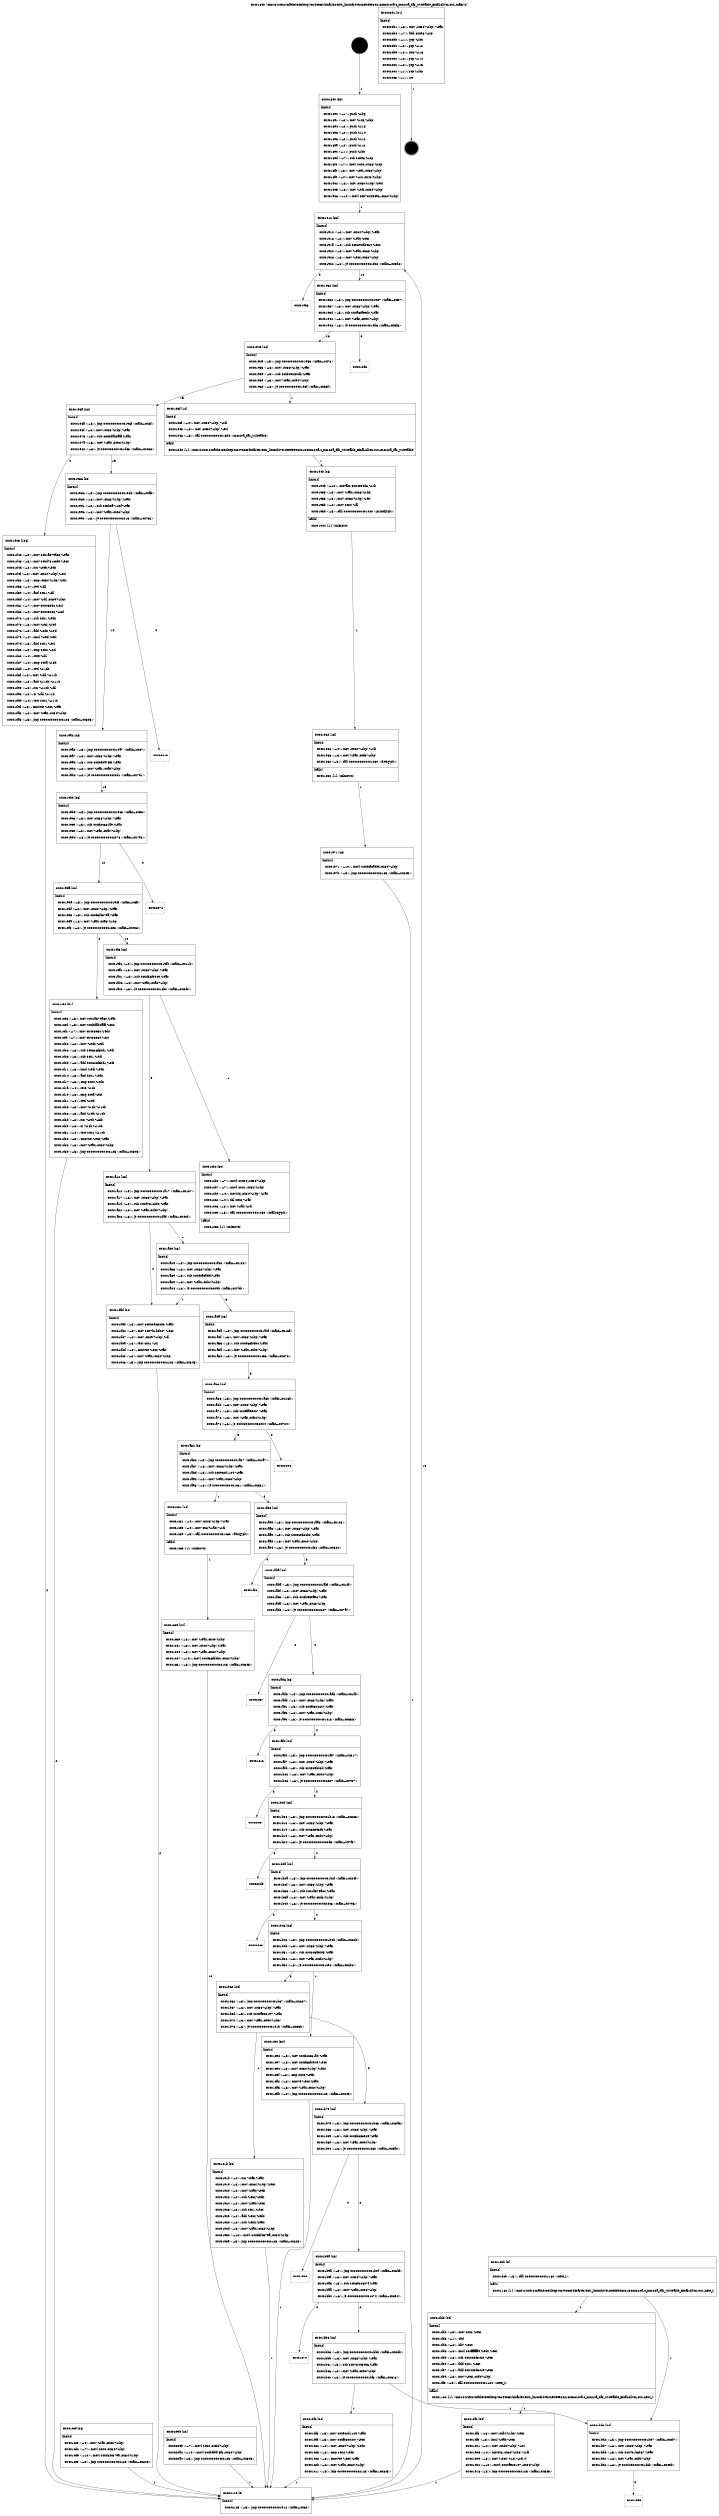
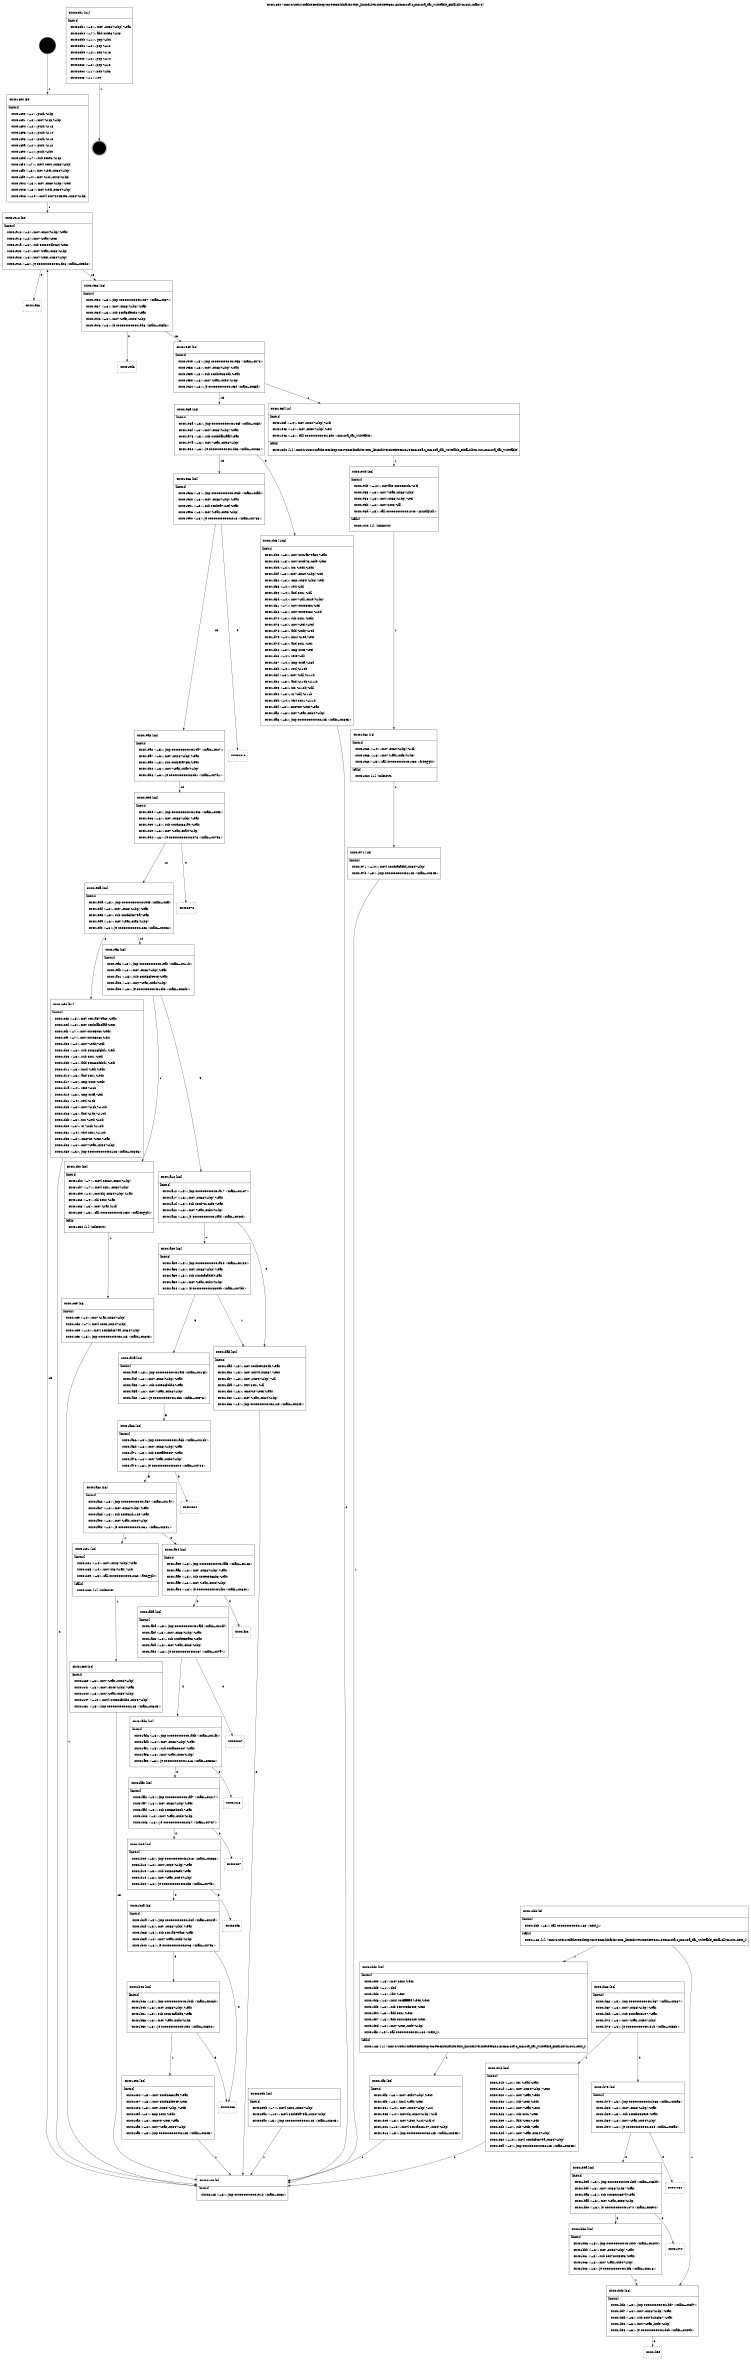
edge "0x401cb0 [30]" -> "0x401cce [26]": added, label "1"
edge "0x401b46 [28]" -> "0x401b62 [28]": now "0x401b46 [28]" -> "0x4020c6"
node "0x401bf8 [30]": removed
